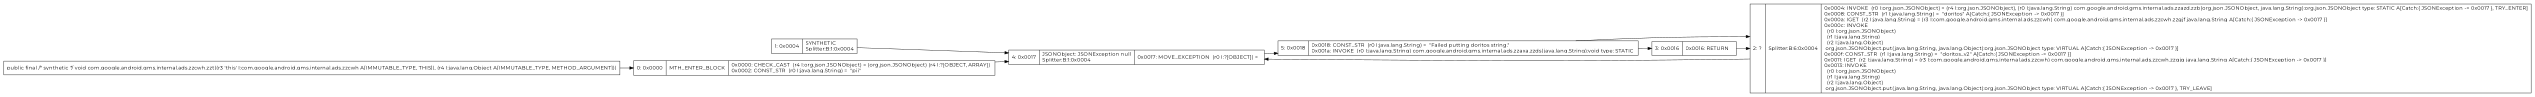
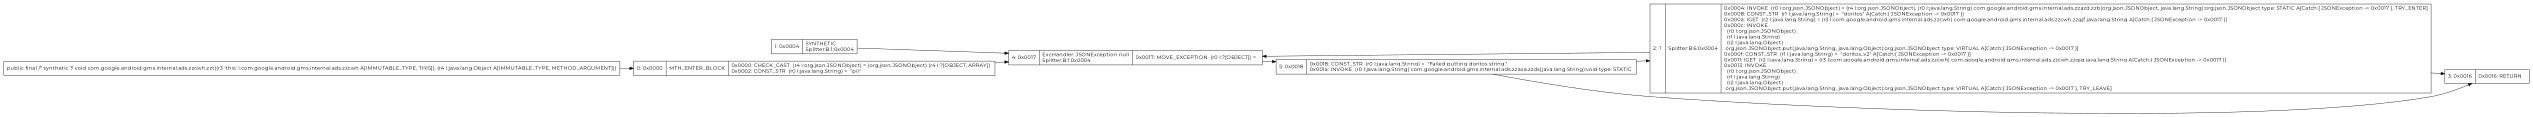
edge "3: 0x0016" -> "2: ?": reversed
node "4: 0x0017": text "JSONObject: JSONException null" -> "ExcHandler: JSONException null"
